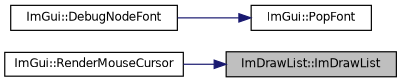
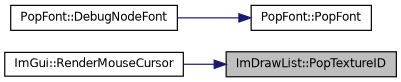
node "ImGui::DebugNodeFont": label "ImGui::DebugNodeFont" -> "PopFont::DebugNodeFont"
node "ImGui::PopFont": label "ImGui::PopFont" -> "PopFont::PopFont"
node "ImDrawList::ImDrawList": label "ImDrawList::ImDrawList" -> "ImDrawList::PopTextureID"
